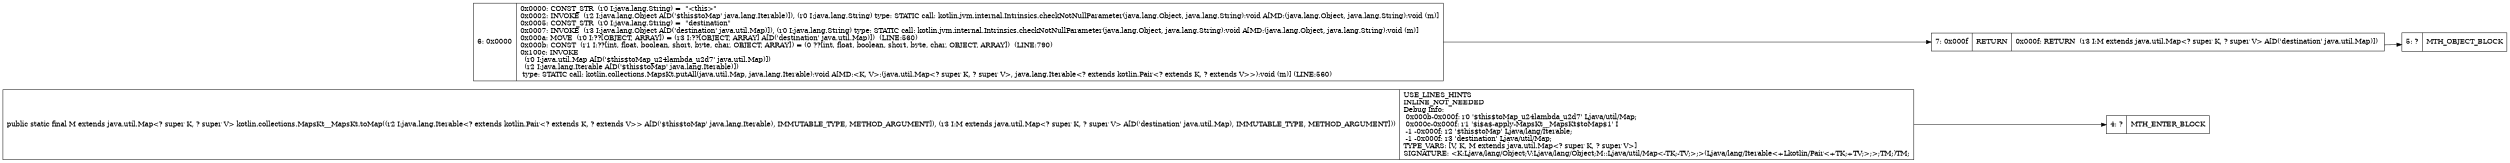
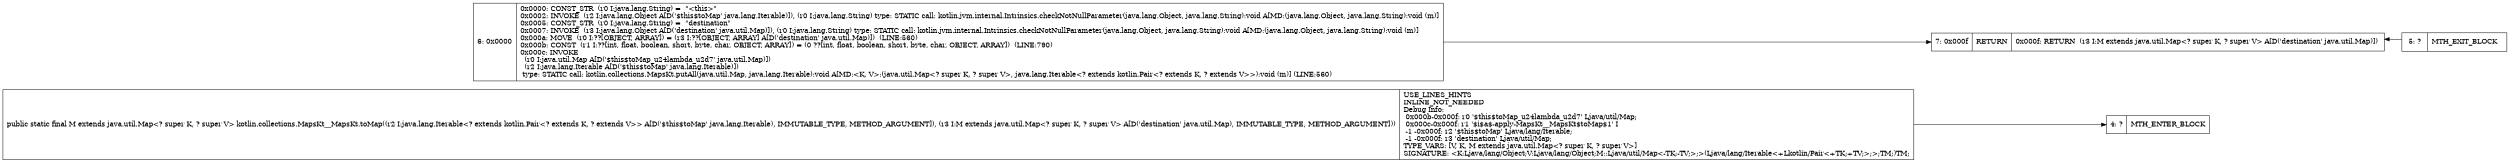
node "5: ?": text "MTH_OBJECT_BLOCK" -> "MTH_EXIT_BLOCK"
edge "7: 0x000f" -> "5: ?": reversed
node "6: 0x0000": text "0x100c: INVOKE" -> "0x000c: INVOKE"
